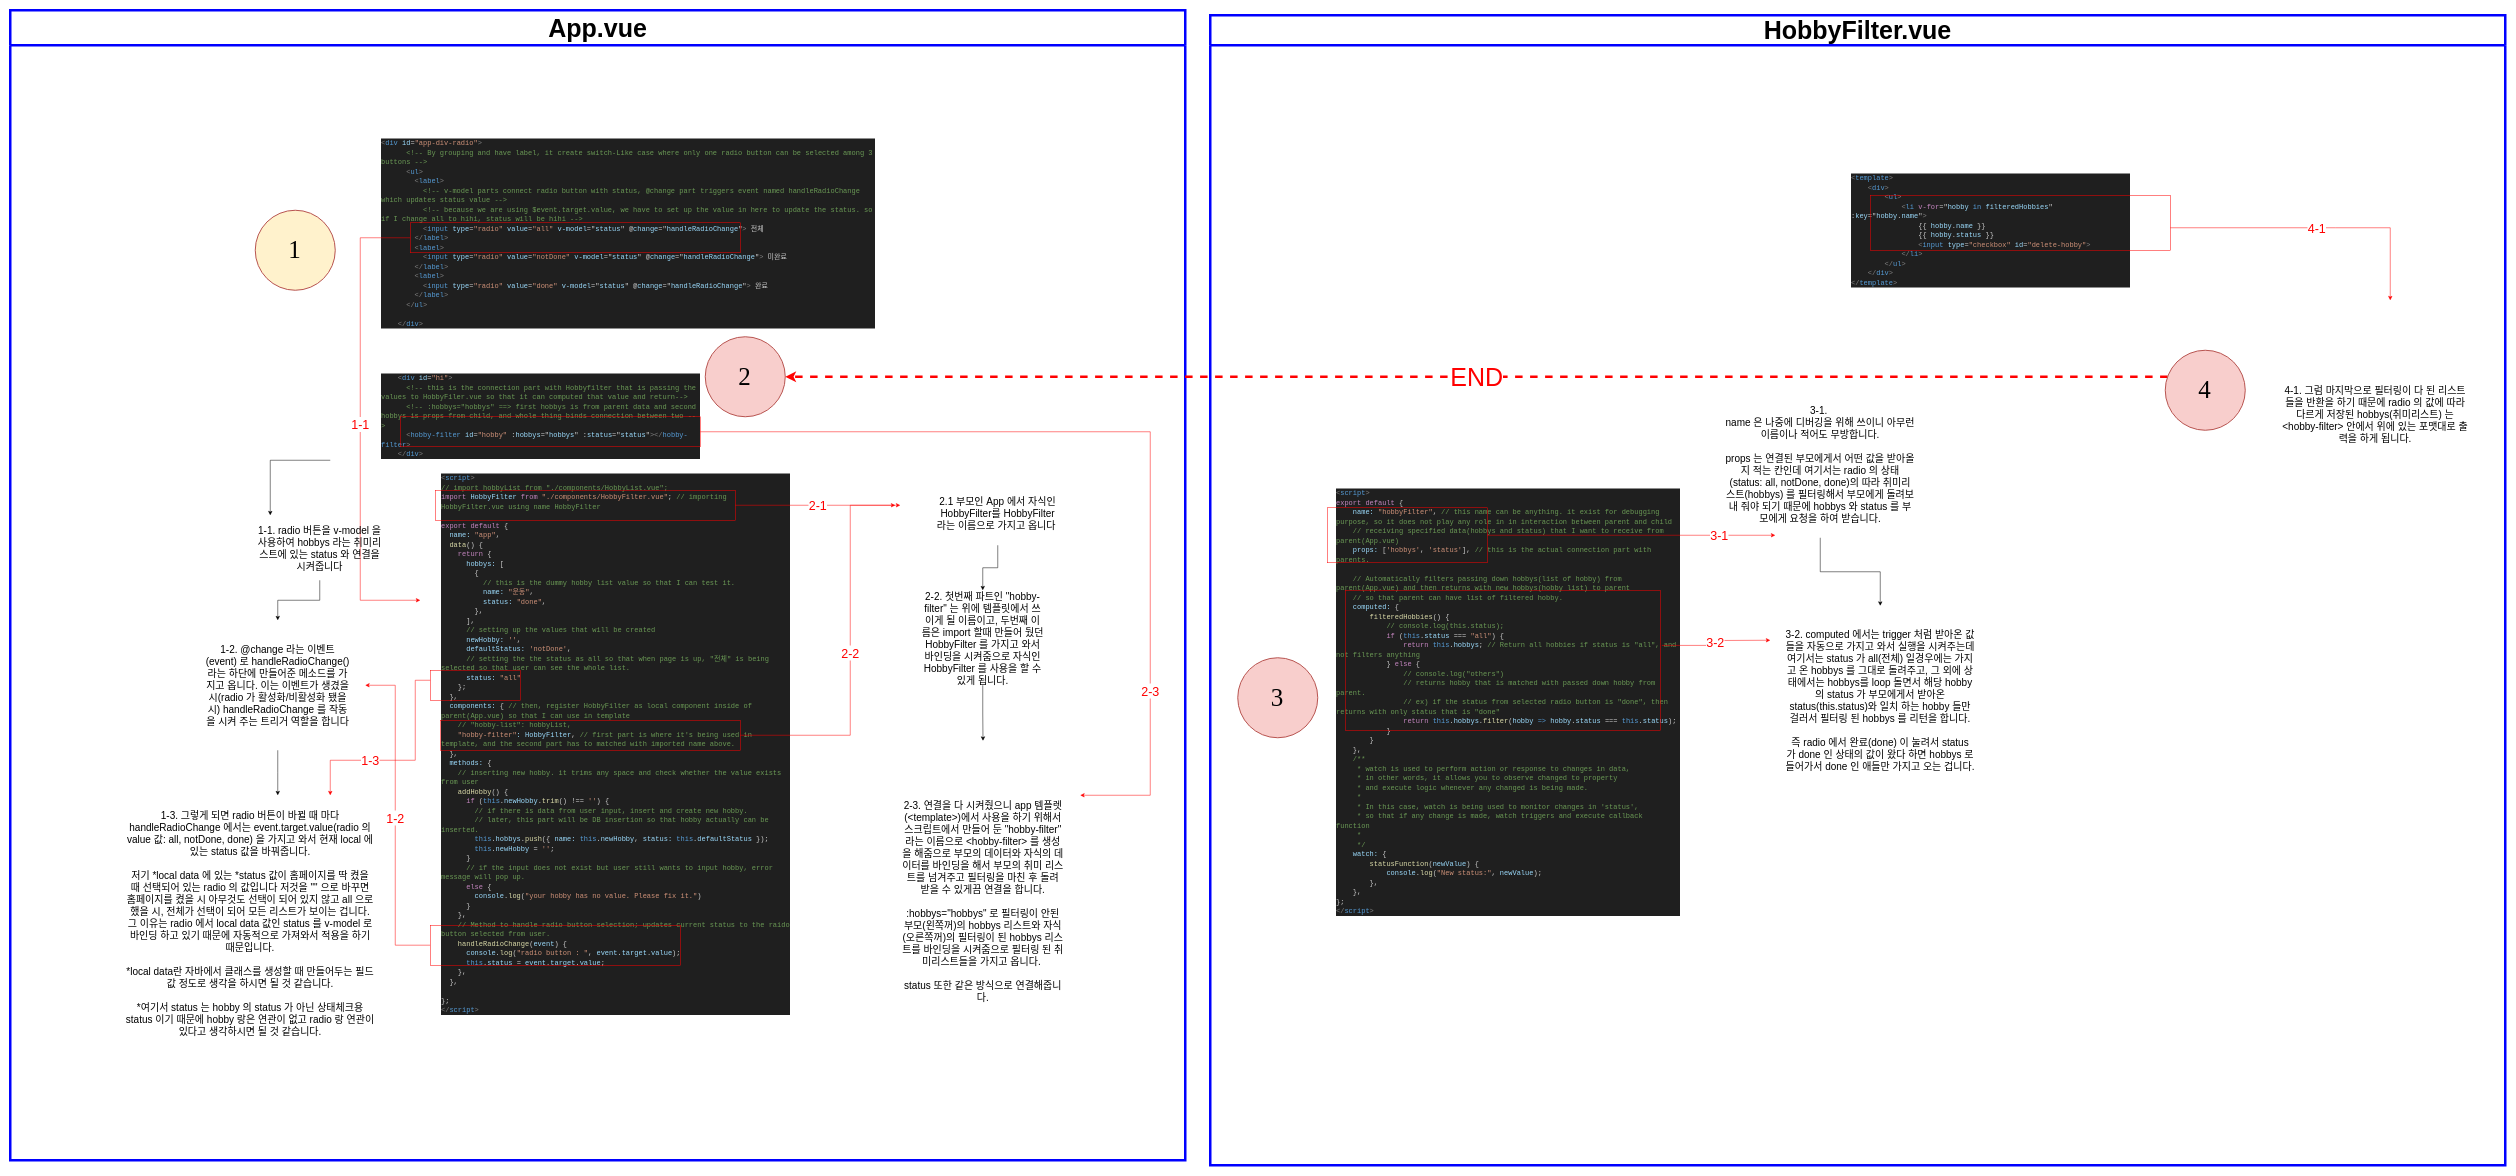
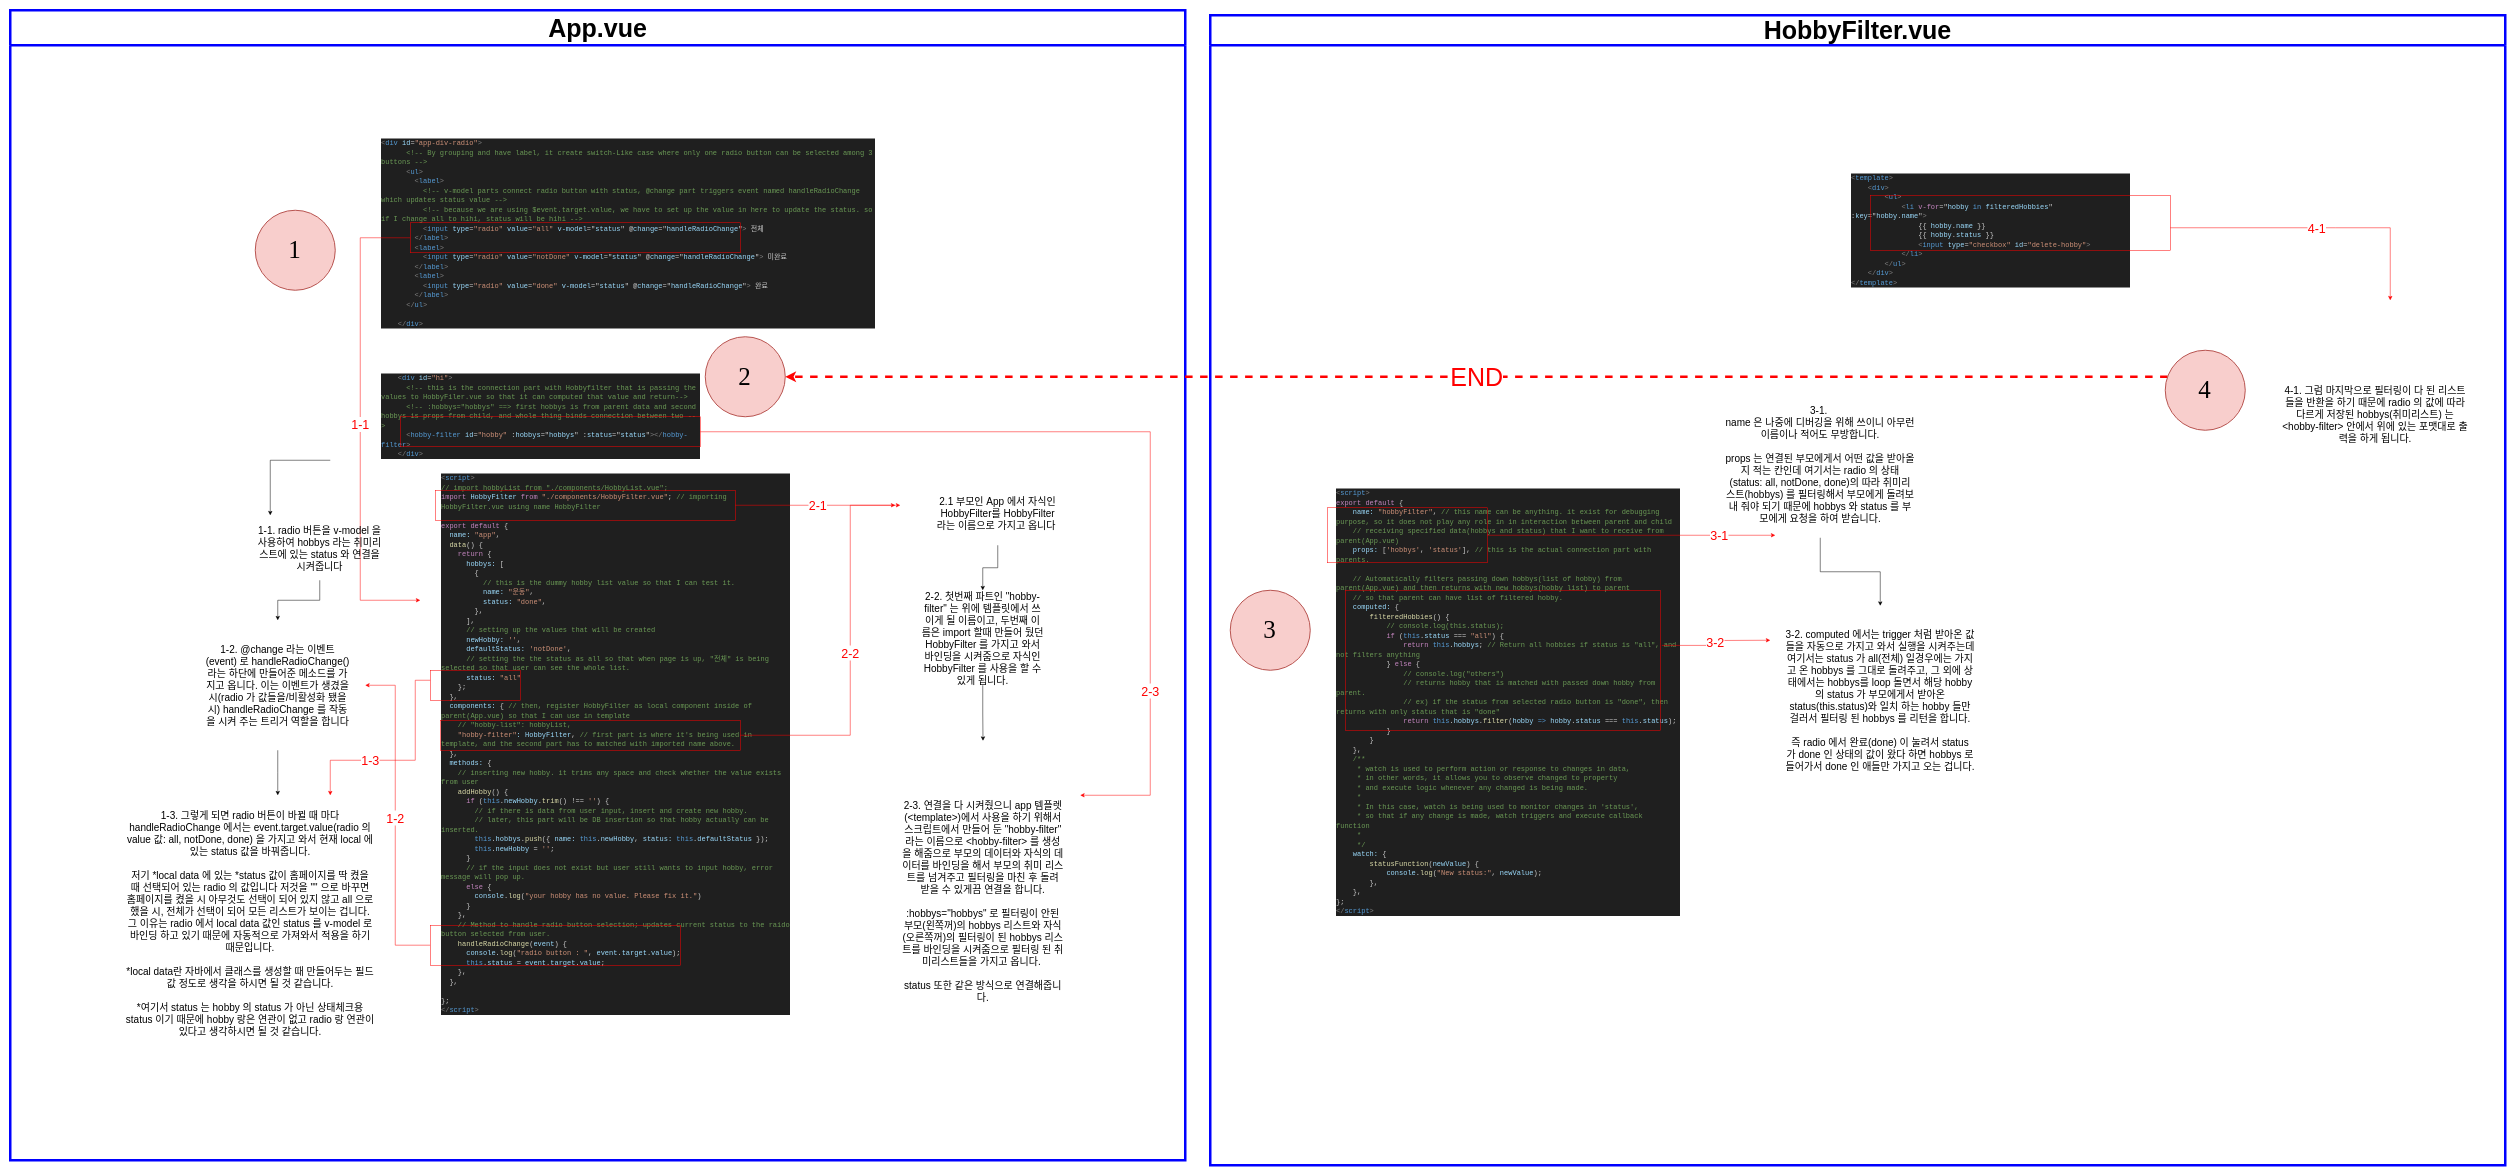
node "1": fillcolor #fff2cc -> #f8cecc
node "1-2. @change 라는 이벤트(event) 로 handleRadioChange() 라는 하단에 만들어준 메소드를 가지고 옵니다. 이는 이벤트가 생겼을 시(radio 가 활성화/비활성화 됐을 시) handleRadioChange 를 작동을 시켜 주는 트리거 역할을 합니다": label "1-2. @change 라는 이벤트(event) 로 handleRadioChange() 라는 하단에 만들어준 메소드를 가지고 옵니다. 이는 이벤트가 생겼을 시(radio 가 활성화/비활성화 됐을 시) handleRadioChange 를 작동을 시켜 주는 트리거 역할을 합니다" -> "1-2. @change 라는 이벤트(event) 로 handleRadioChange() 라는 하단에 만들어준 메소드를 가지고 옵니다. 이는 이벤트가 생겼을 시(radio 가 값들을/비활성화 됐을 시) handleRadioChange 를 작동을 시켜 주는 트리거 역할을 합니다"
node "3": moved (1278, 698) -> (1270, 630)
